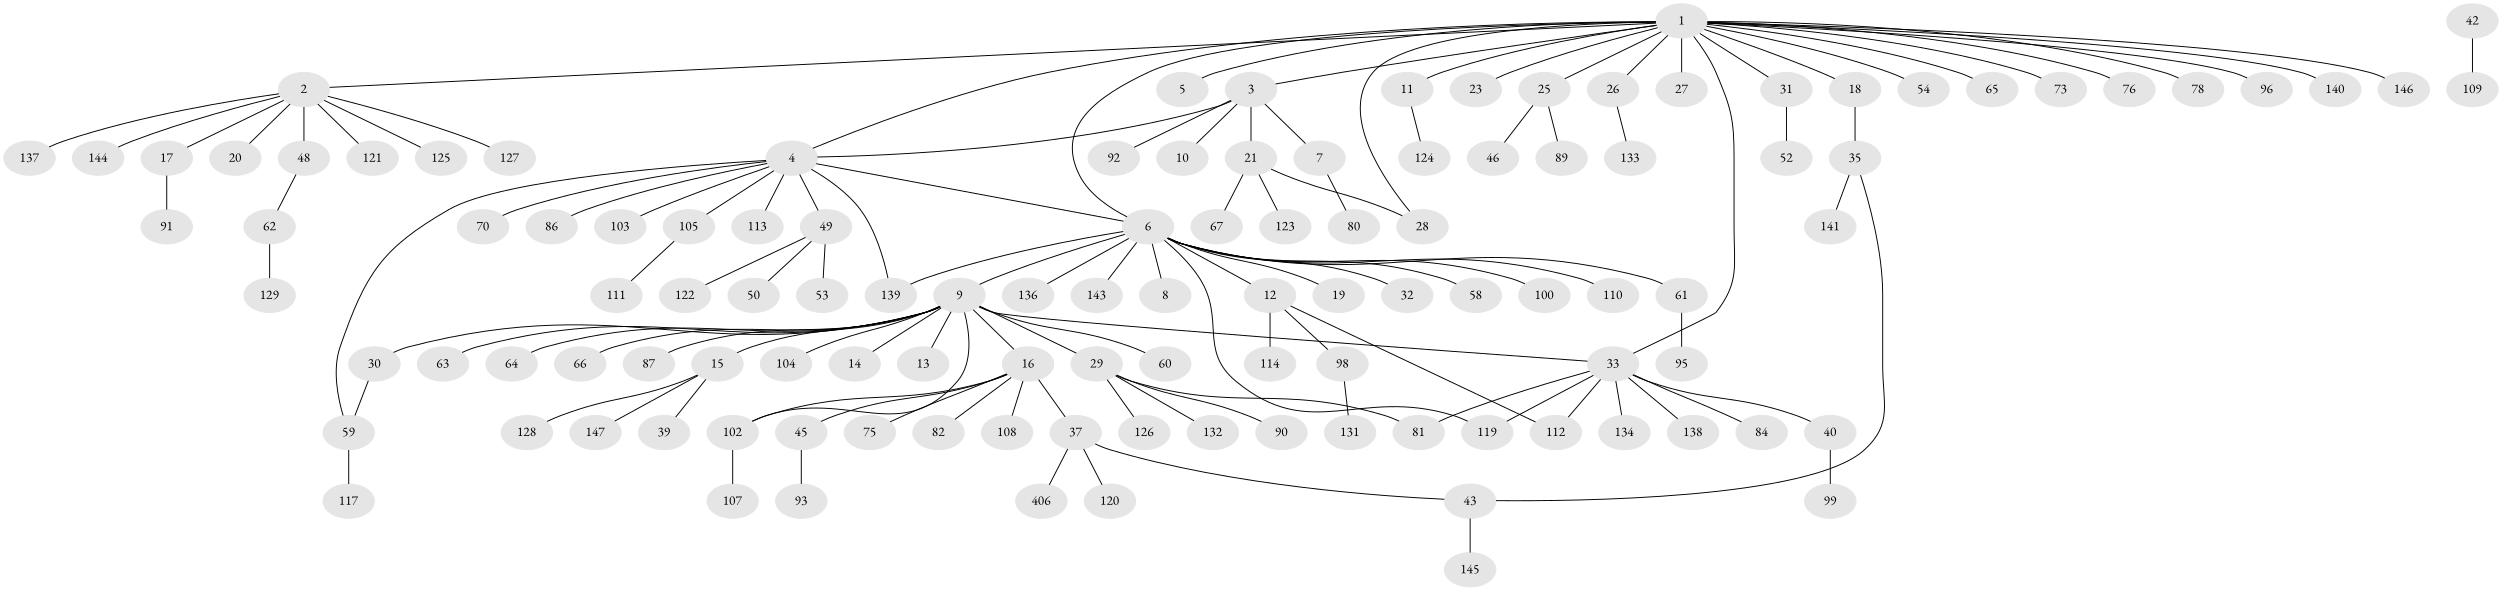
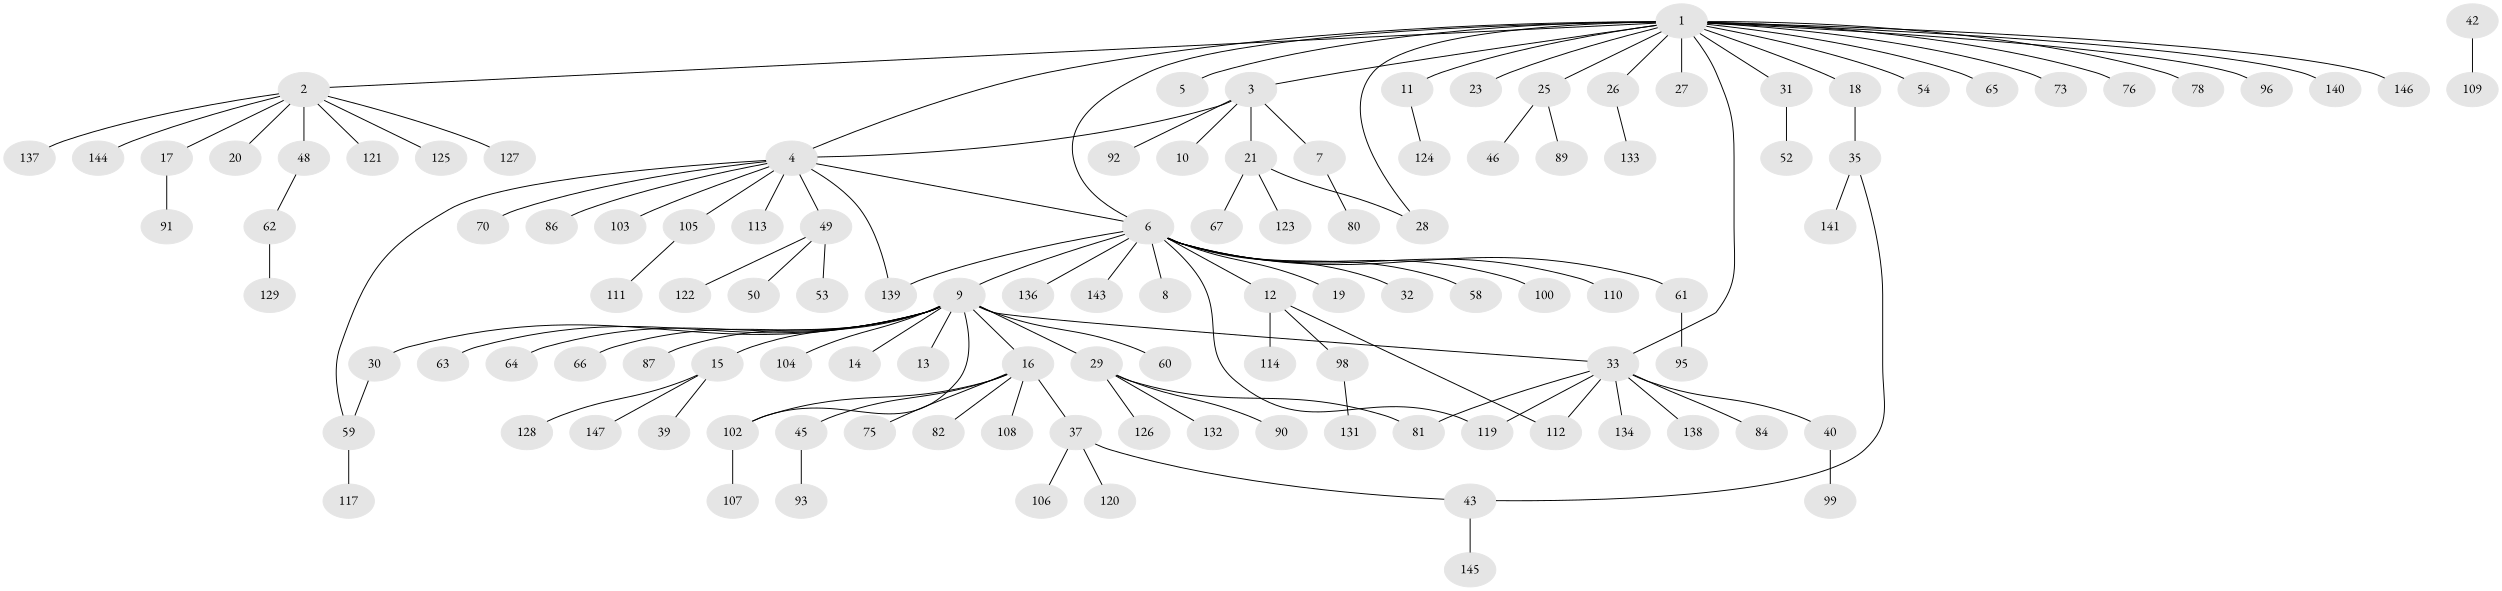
node "406": label "406" -> "106"
